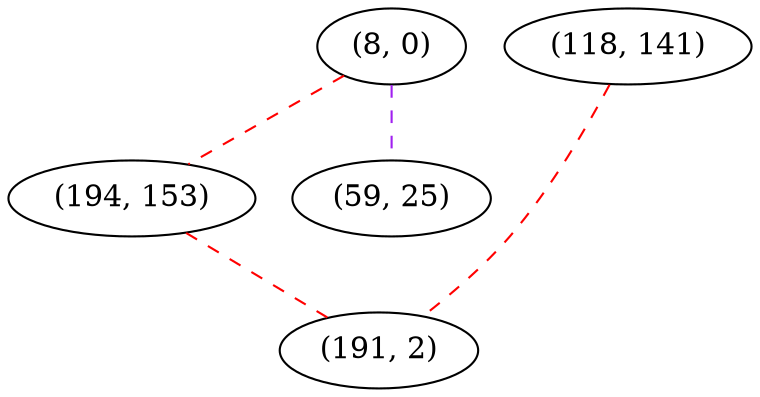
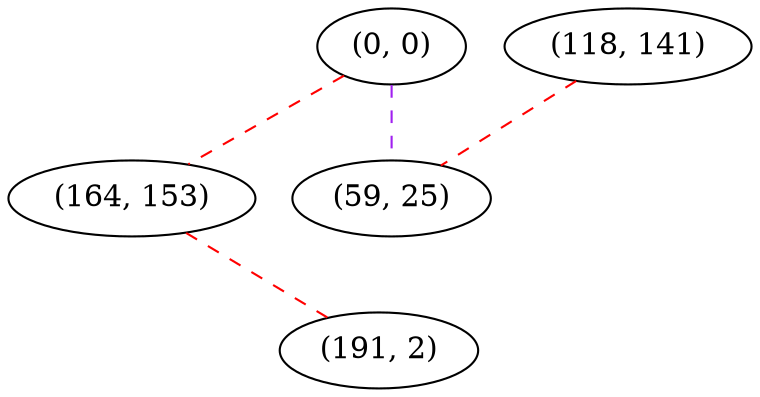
node "(8, 0)": label "(8, 0)" -> "(0, 0)"
node "(194, 153)": label "(194, 153)" -> "(164, 153)"
edge "(118, 141)" -- "(191, 2)": now "(118, 141)" -- "(59, 25)"
